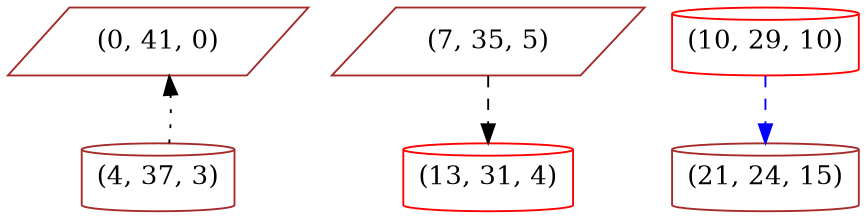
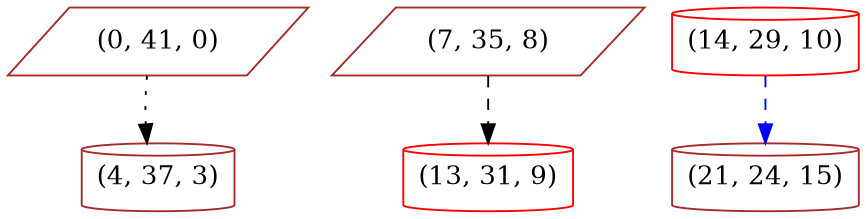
node "(7, 35, 5)": label "(7, 35, 5)" -> "(7, 35, 8)"
node "(10, 29, 10)": label "(10, 29, 10)" -> "(14, 29, 10)"
edge "(4, 37, 3)" -> "(0, 41, 0)": reversed
node "(13, 31, 4)": label "(13, 31, 4)" -> "(13, 31, 9)"
